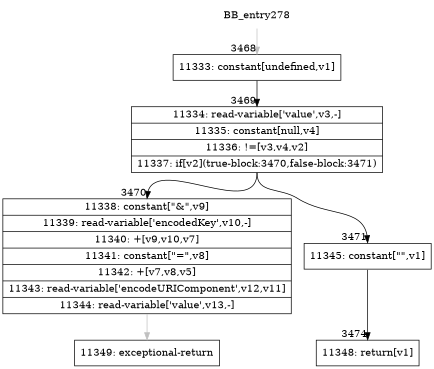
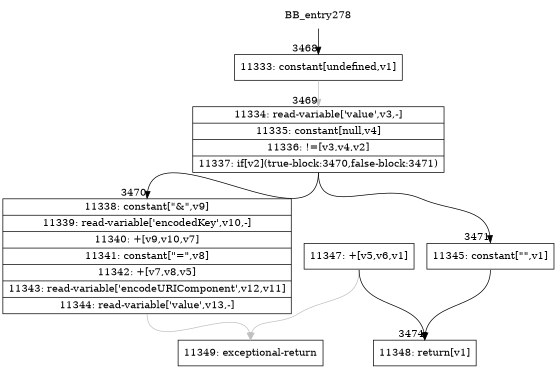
edge "BB_entry278" -> "11333: constant[undefined,v1]": color gray -> black
edge "11333: constant[undefined,v1]" -> "11334: read-variable['value',v3,-]": color black -> gray
node "11347: +[v5,v6,v1]": added
